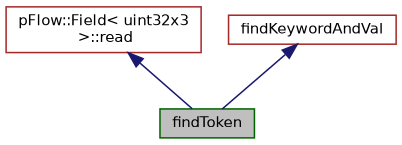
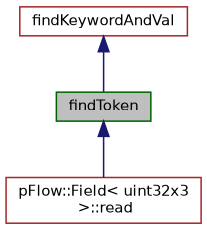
edge "findToken" -> "pFlow::Field< uint32x3 >::read": reversed
